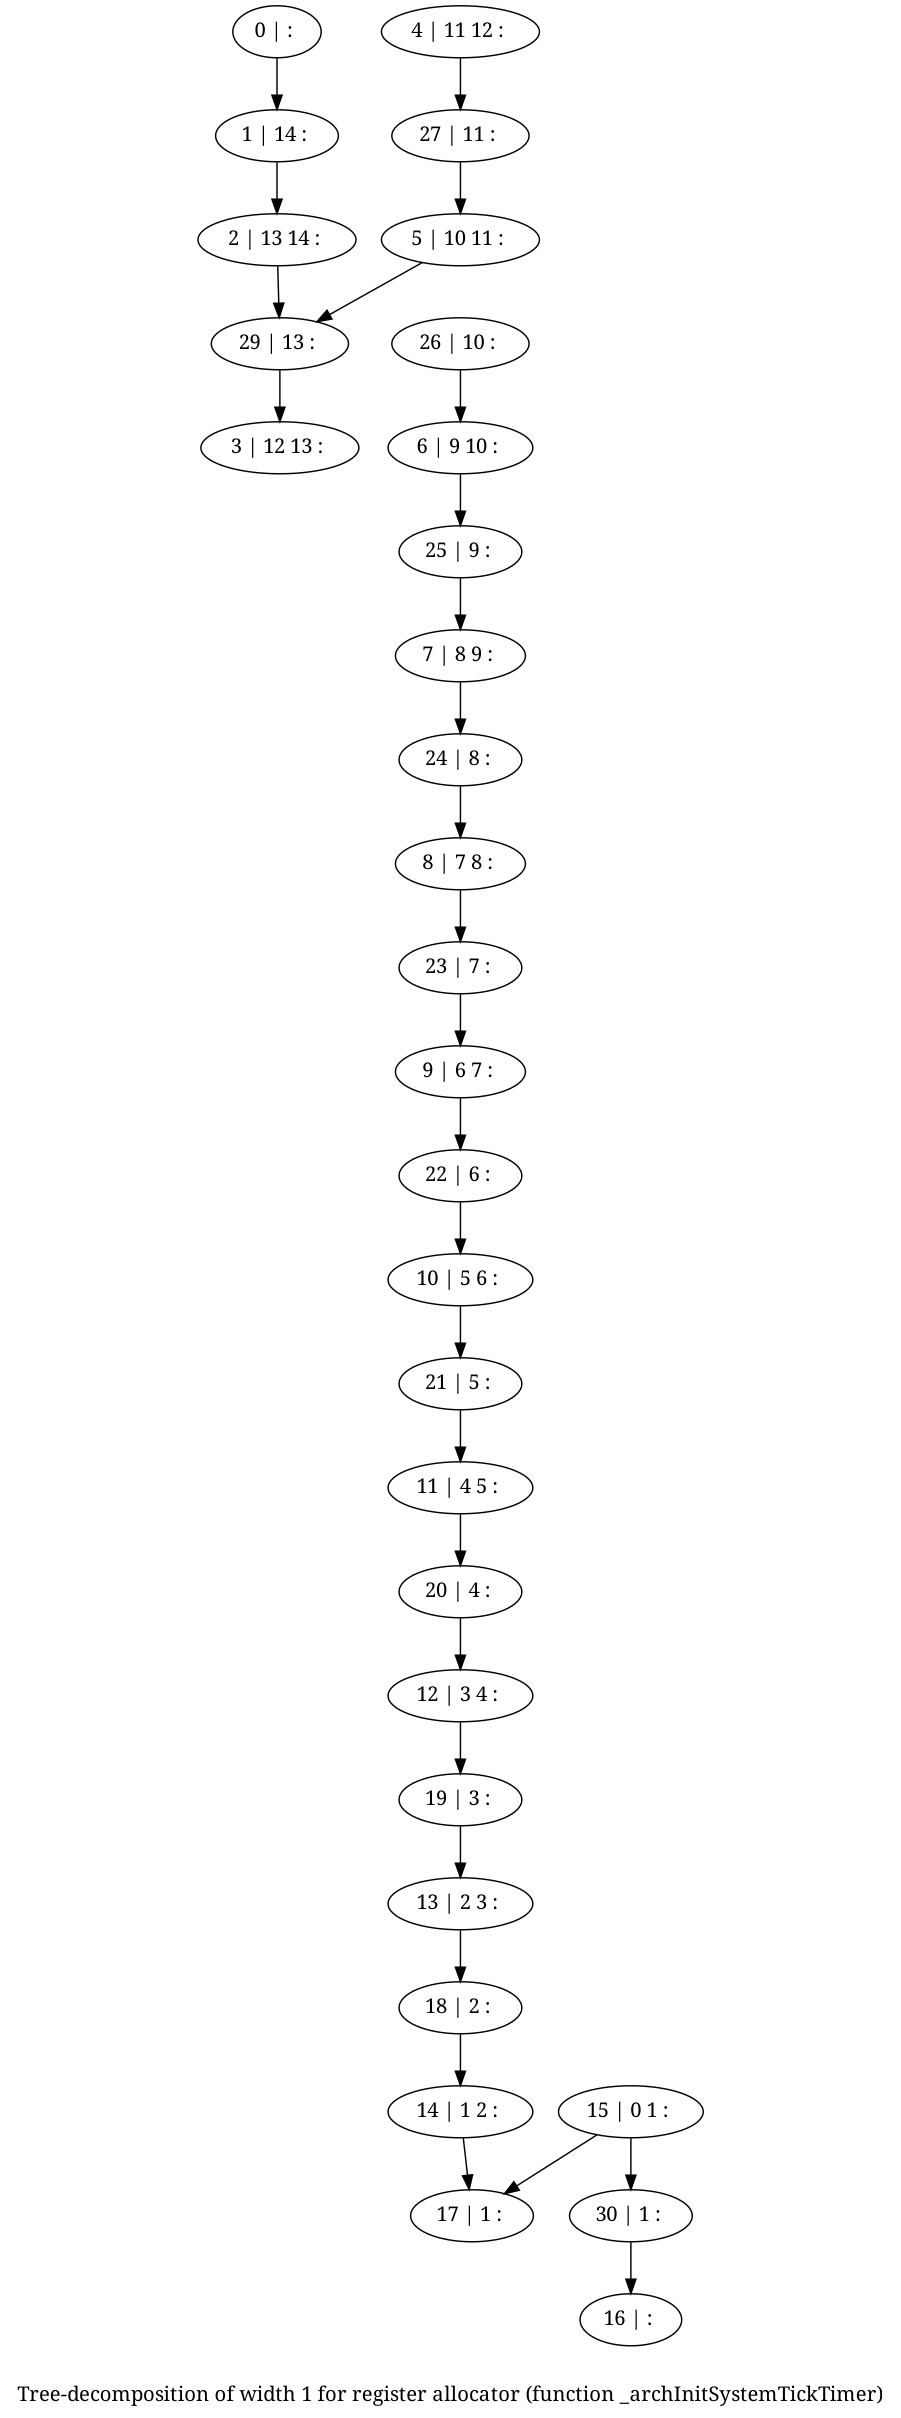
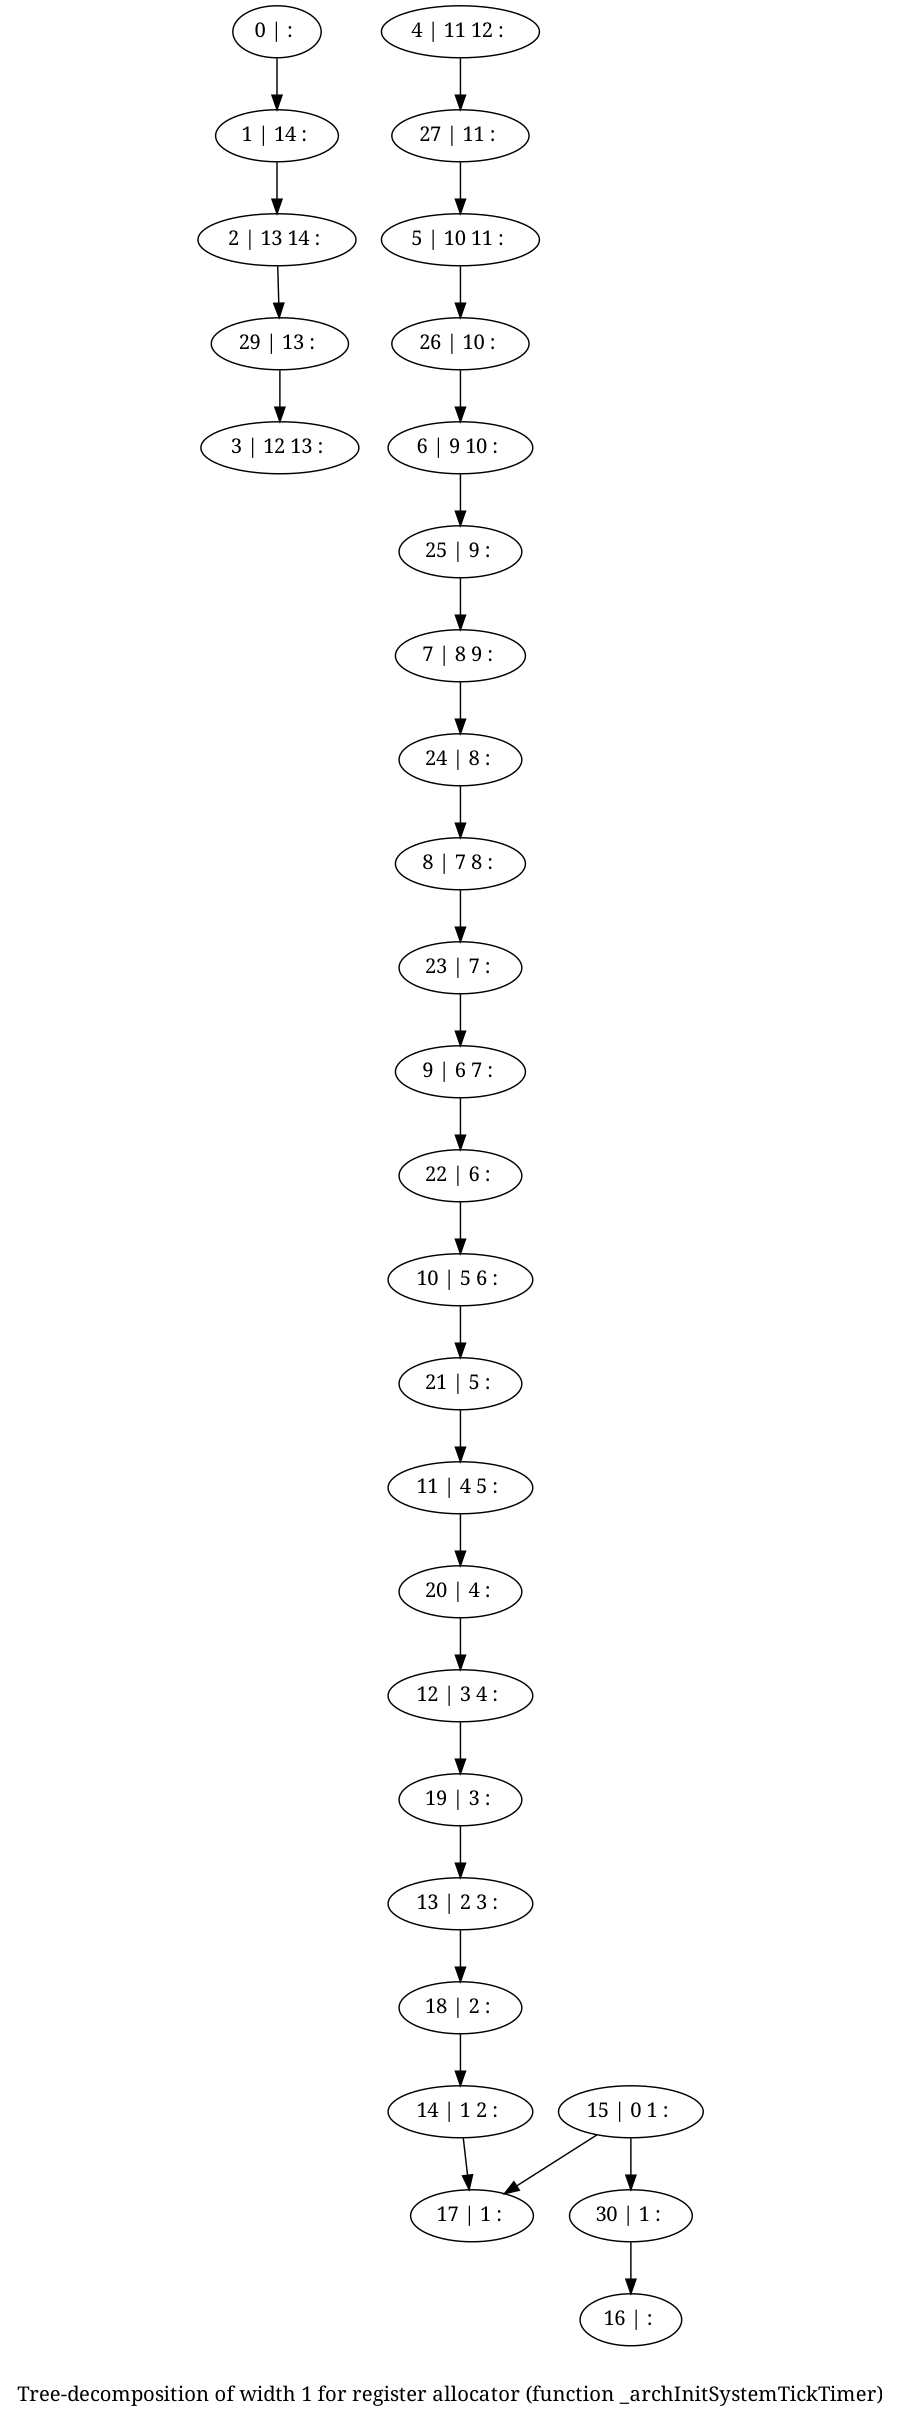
edge "5 | 10 11 :" -> "29 | 13 :": now "5 | 10 11 :" -> "26 | 10 :"
